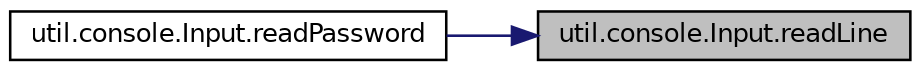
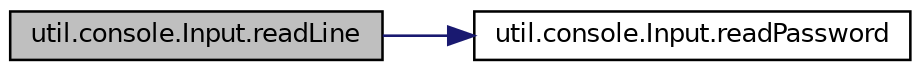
edge "util.console.Input.readPassword" -> "util.console.Input.readLine": reversed
